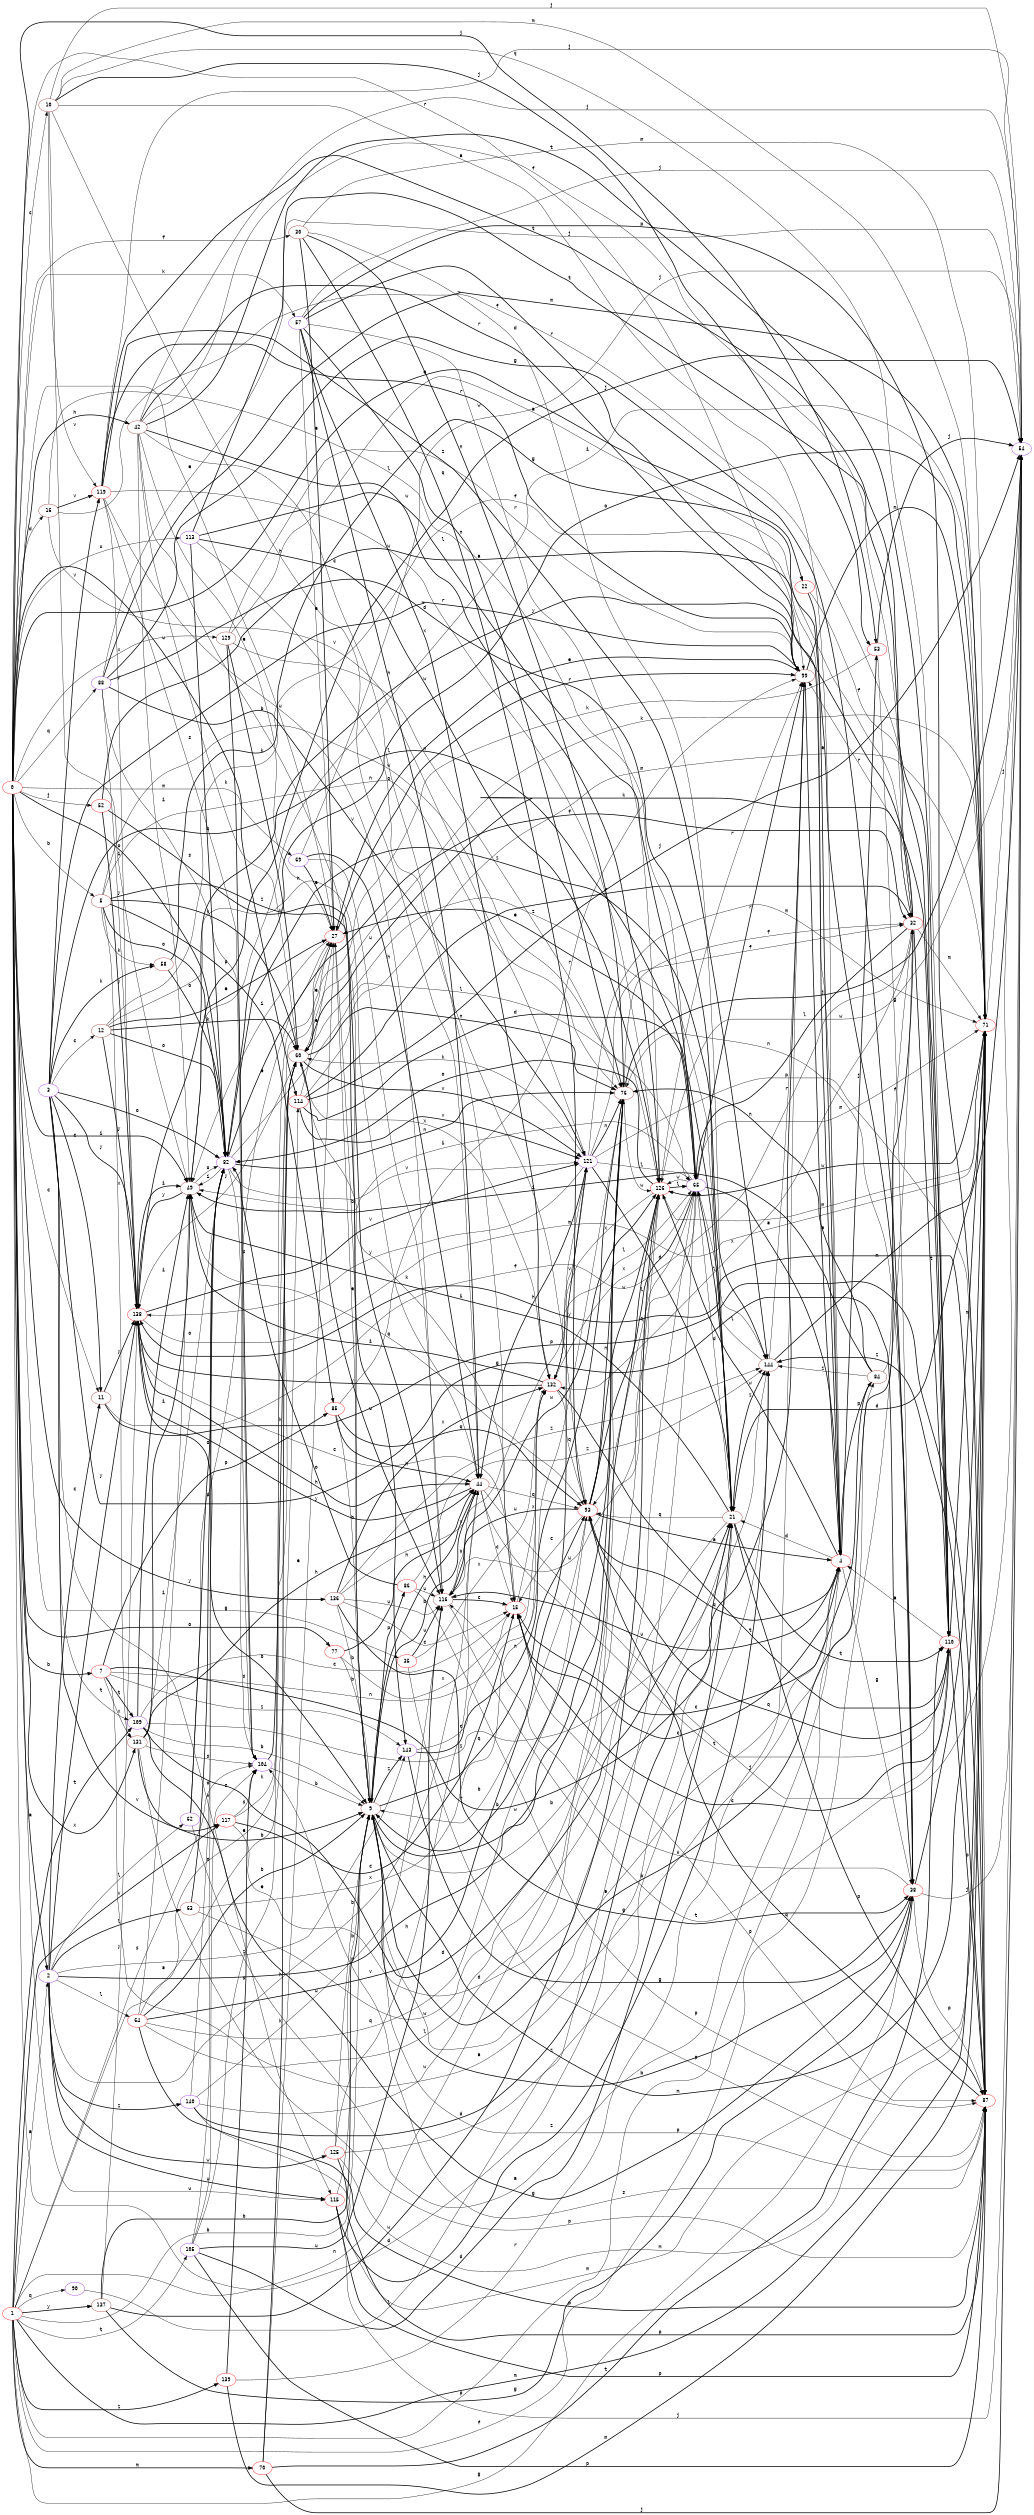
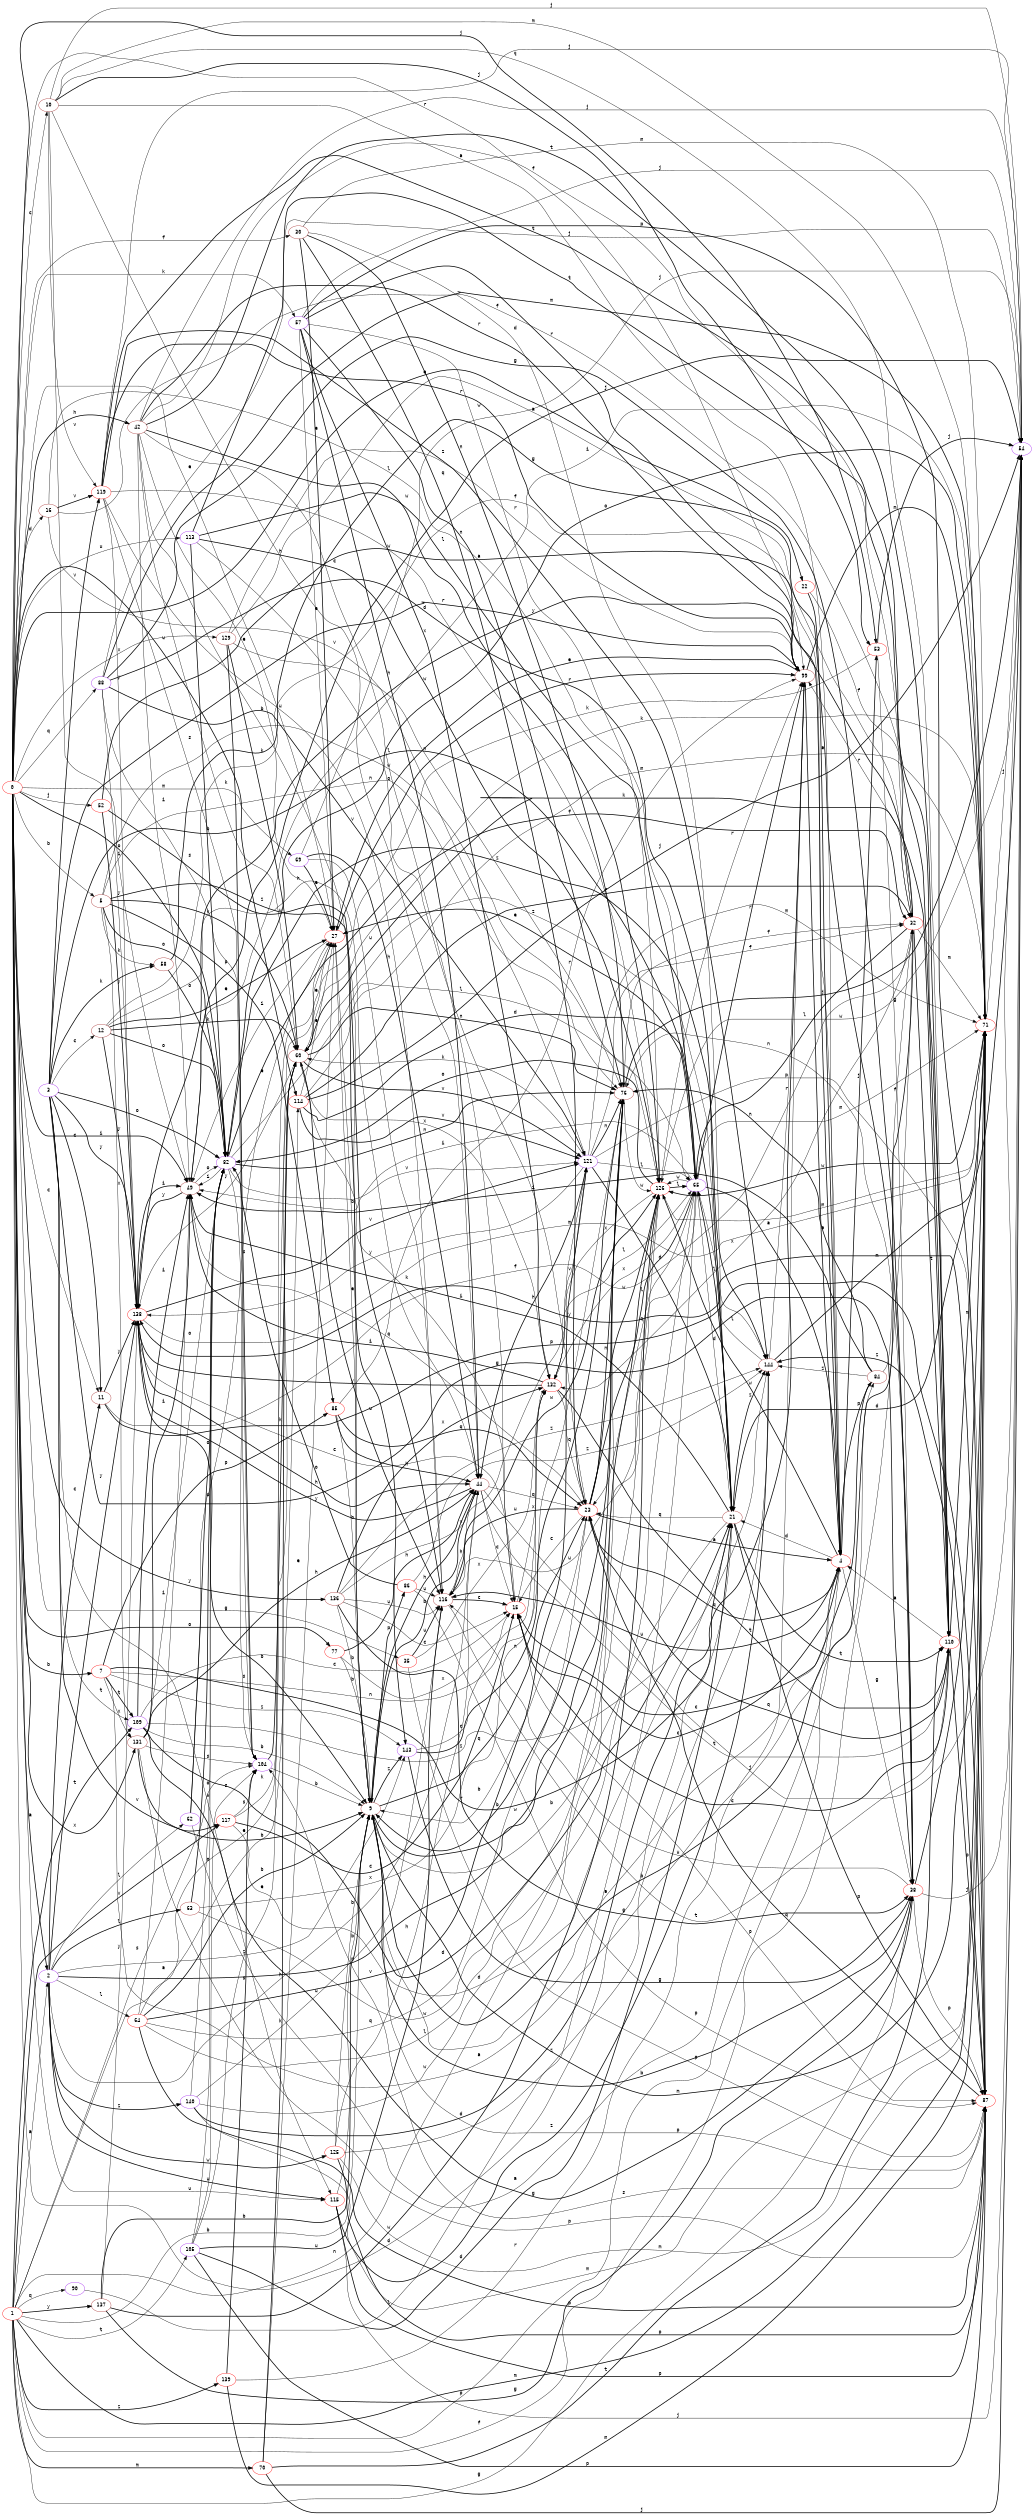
node "93": label "93" -> "23"
